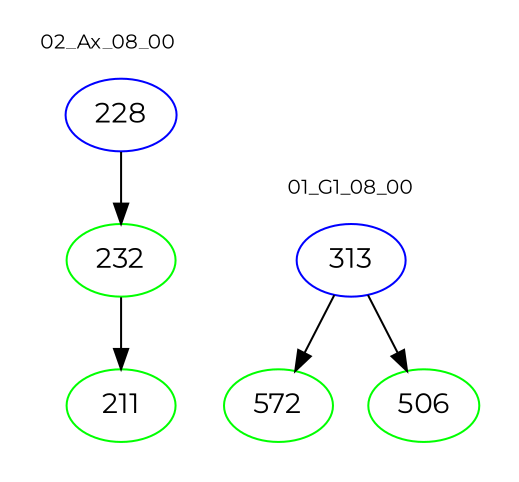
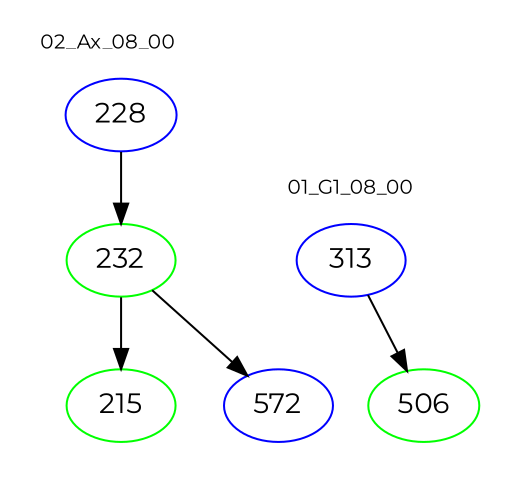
edge "313" -> "572": now "232" -> "572"
node "211": label "211" -> "215"
node "572": color green -> blue
